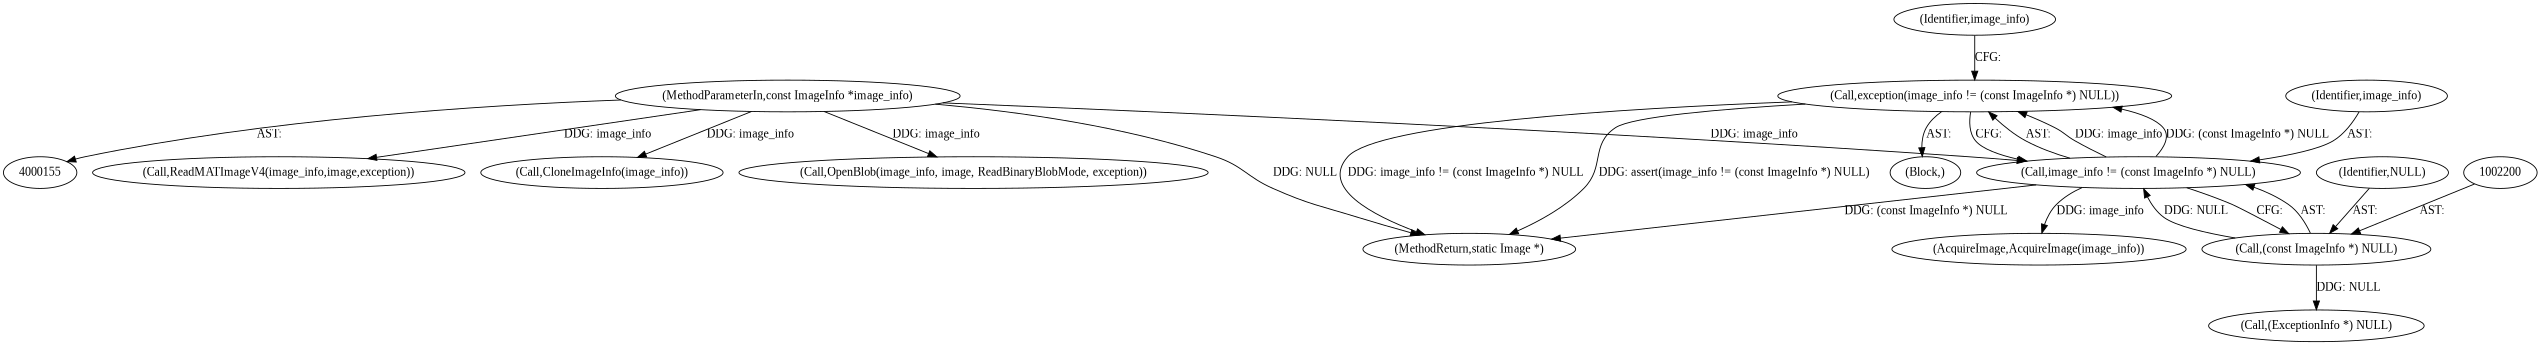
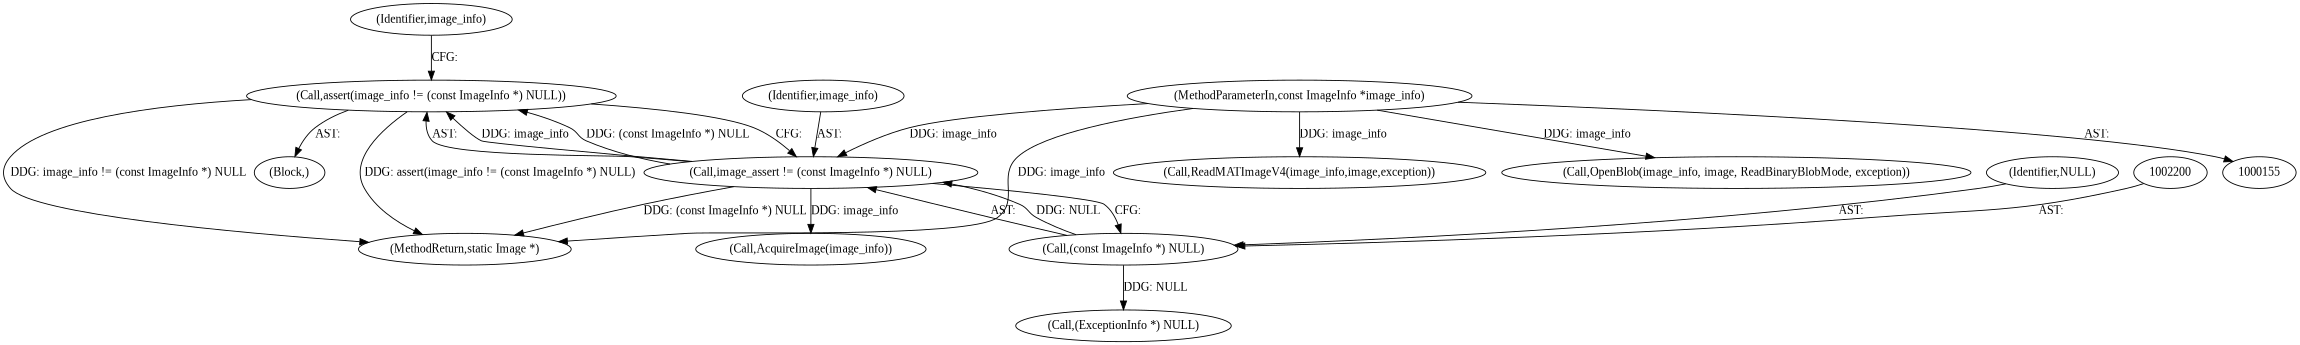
node "(Call,exception(image_info != (const ImageInfo *) NULL))": label "(Call,exception(image_info != (const ImageInfo *) NULL))" -> "(Call,assert(image_info != (const ImageInfo *) NULL))"
node "4000155": label "4000155" -> "1000155"
node "(Call,CloneImageInfo(image_info))": removed
edge "(MethodParameterIn,const ImageInfo *image_info)" -> "(MethodReturn,static Image *)": label "DDG: NULL" -> "DDG: image_info"
node "(Call,image_info != (const ImageInfo *) NULL)": label "(Call,image_info != (const ImageInfo *) NULL)" -> "(Call,image_assert != (const ImageInfo *) NULL)"
node "(AcquireImage,AcquireImage(image_info))": label "(AcquireImage,AcquireImage(image_info))" -> "(Call,AcquireImage(image_info))"
